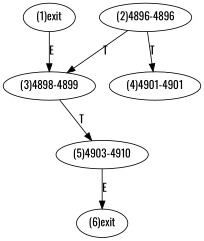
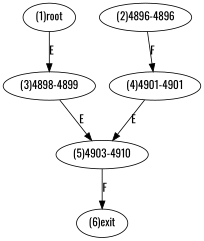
node "(1)exit": label "(1)exit" -> "(1)root"
edge "(2)4896-4896" -> "(3)4898-4899": removed, label "T"
edge "(2)4896-4896" -> "(4)4901-4901": label "T" -> "F"
edge "(4)4901-4901" -> "(5)4903-4910": added, label "E"
edge "(3)4898-4899" -> "(5)4903-4910": label "T" -> "E"
edge "(5)4903-4910" -> "(6)exit": label "E" -> "F"
